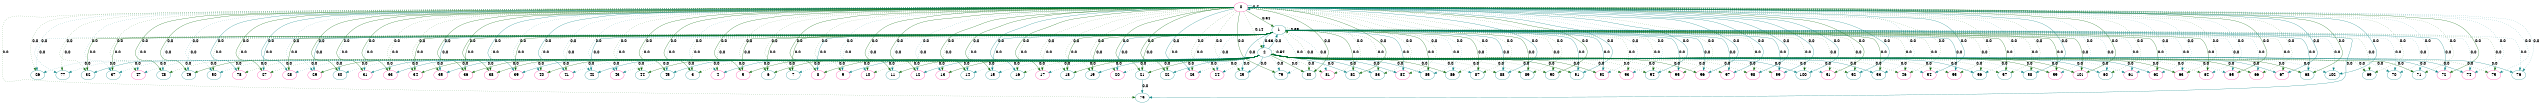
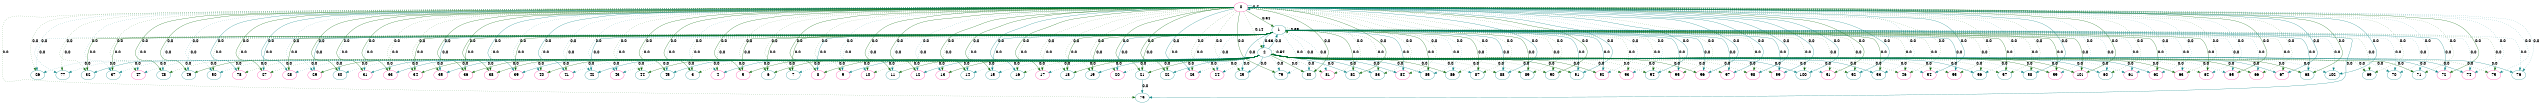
edge "1" -> "80": color darkgreen -> teal
